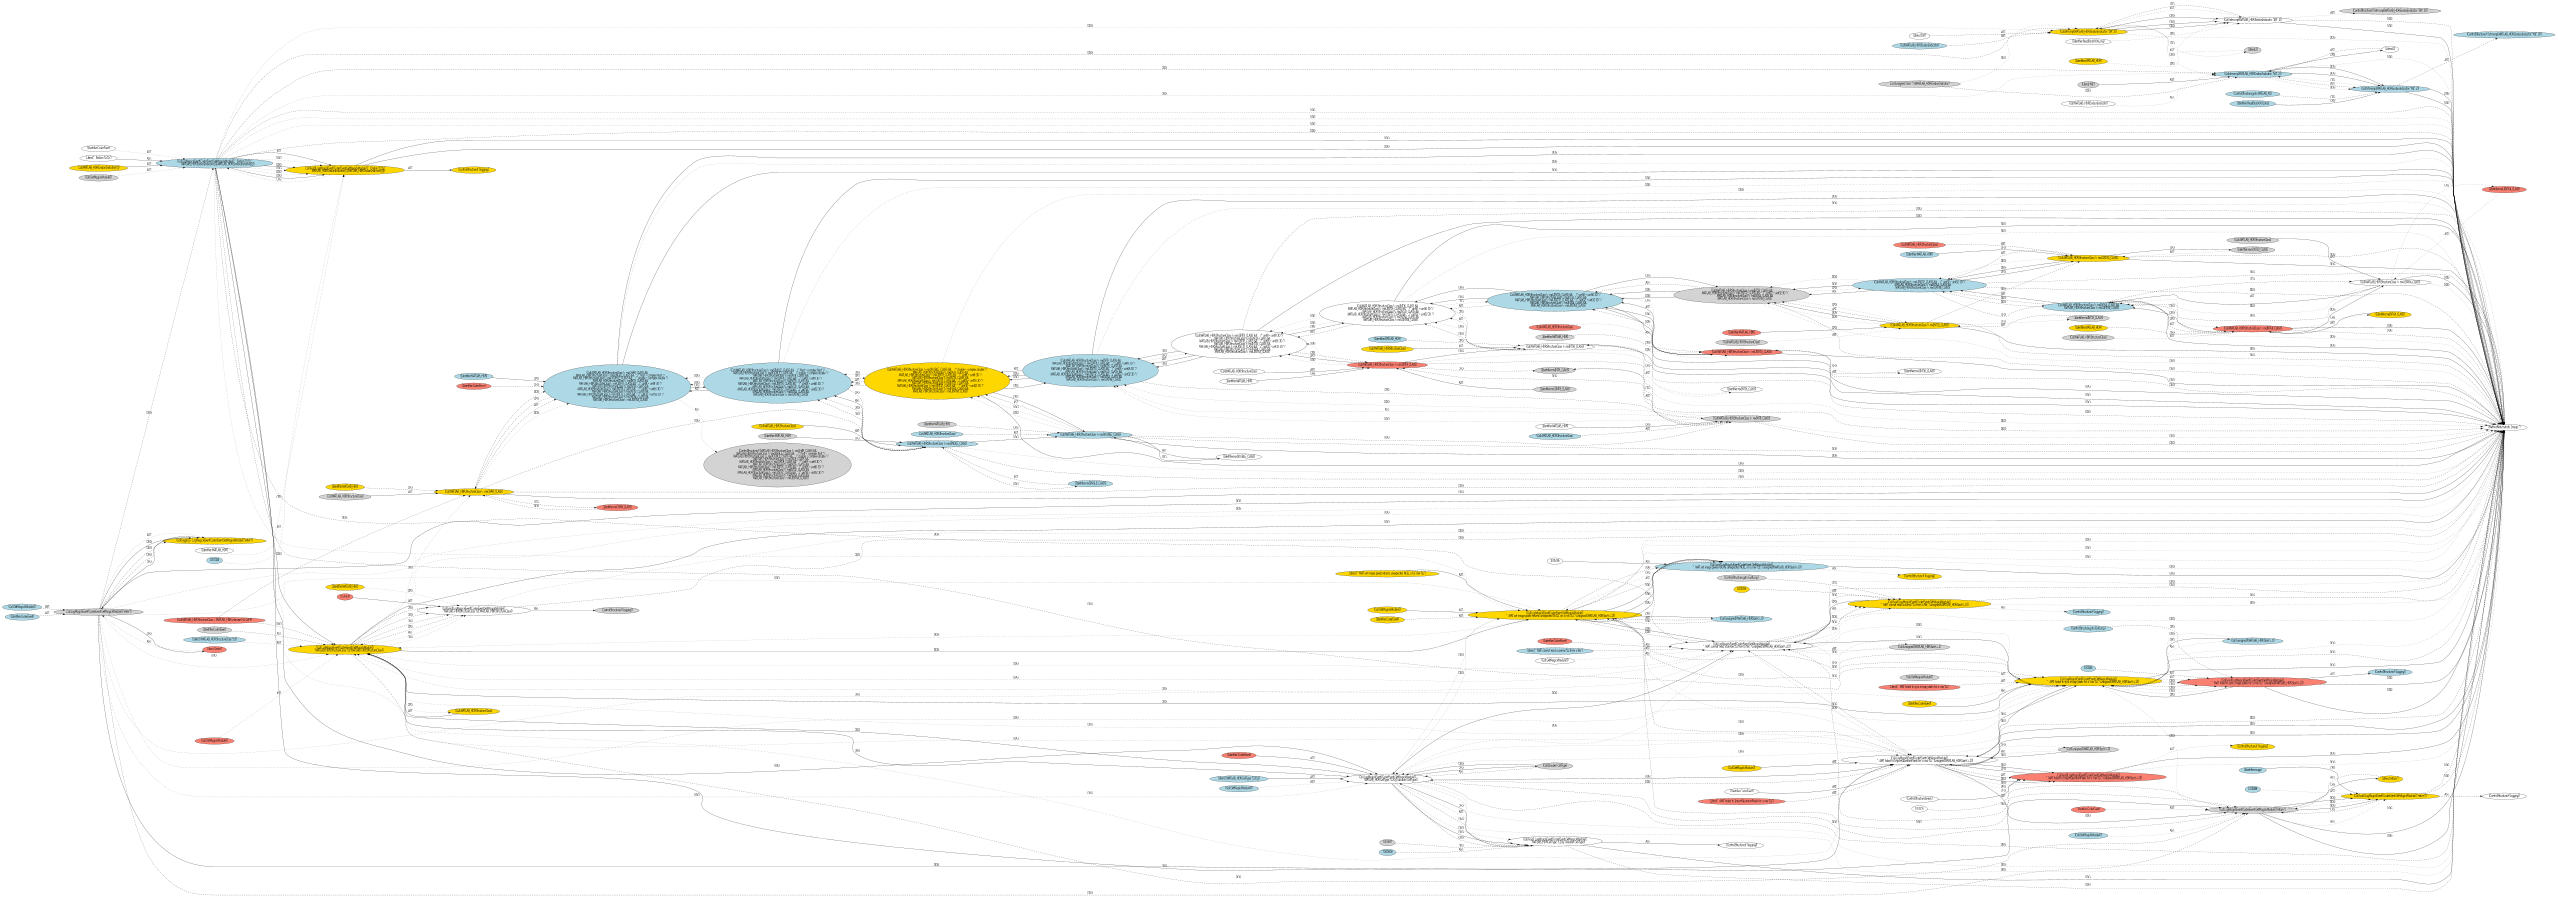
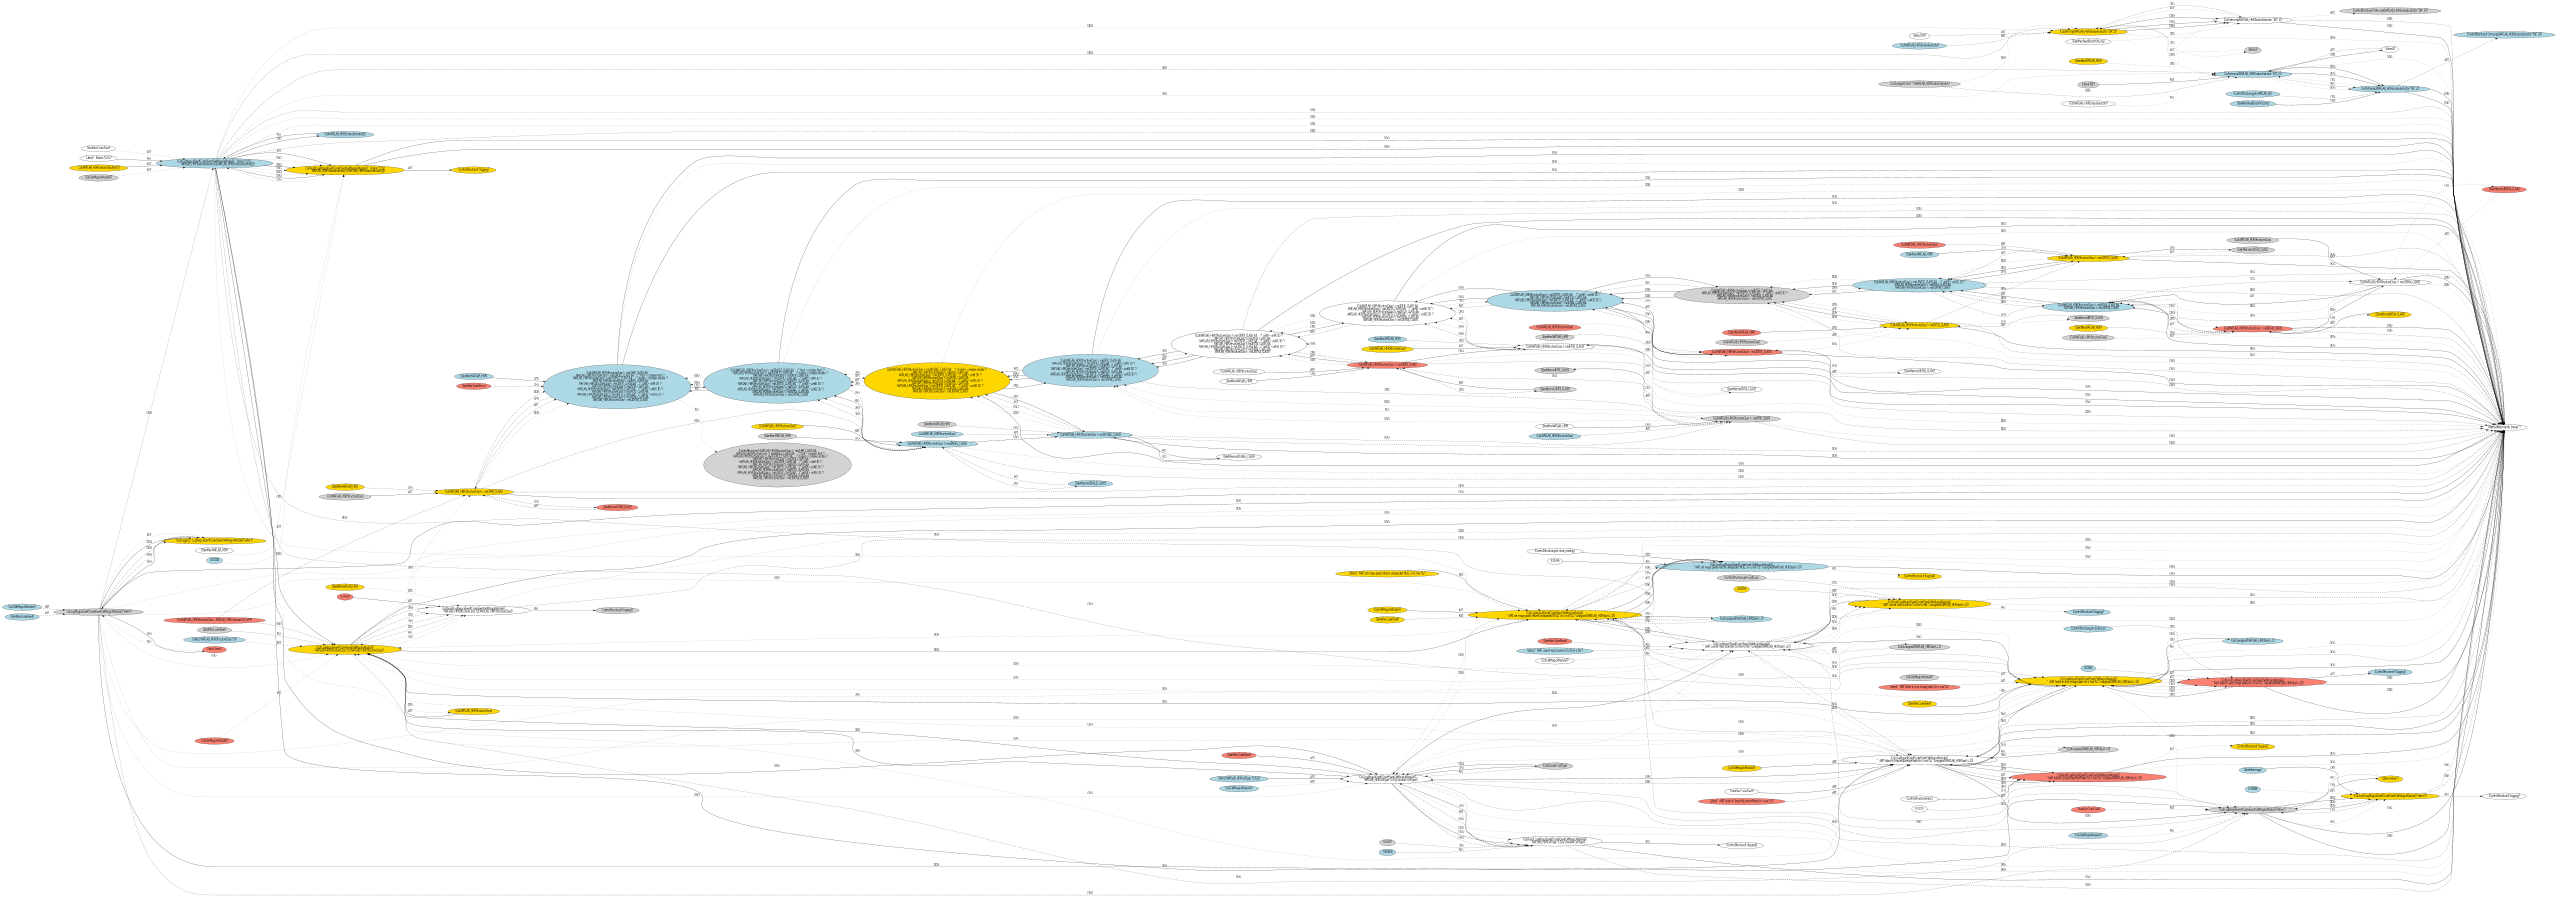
node "(Call,MATLAB_HDR.EndianIndicator[1])": added
edge "(Call,MATLAB_HDR.StructureClass != mxUINT16_CLASS)" -> "(Call,MATLAB_HDR.StructureClass != mxINT32_CLASS)": added, label "DDG:"
edge "(Call,MATLAB_HDR.StructureClass != mxUINT8_CLASS)" -> "(Identifier,mxINT8_CLASS)": now "(Call,MATLAB_HDR.StructureClass != mxUINT8_CLASS)" -> "(Identifier,mxUINT8_CLASS)"
edge "(Call,MATLAB_HDR.StructureClass != mxSINGLE_CLASS)" -> "(Identifier,mxSINGLE_CLASS)": label "DDG: " -> "CFG: "
edge "(Identifier,mxCHAR_CLASS)" -> "(Call,MATLAB_HDR.StructureClass != mxCHAR_CLASS)": label "DDG: " -> "AST: "
node "(ControlStructure,goto done_reading;)": added
